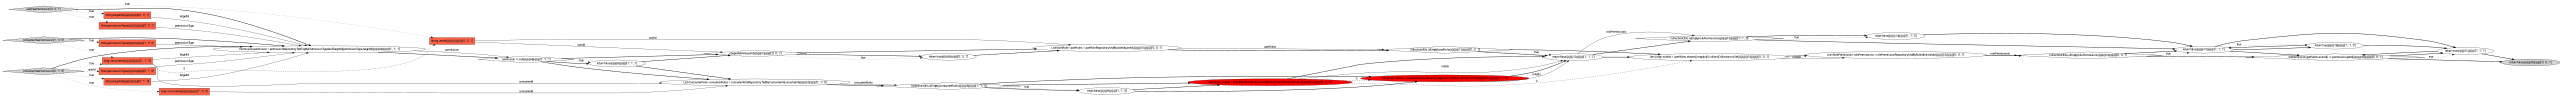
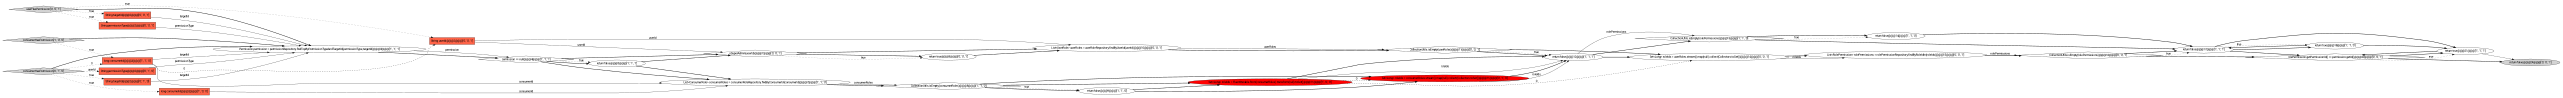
node "String permissionType@@@2@@@['1', '0', '0']": removed
edge "return true@@@21@@@['1', '1', '1']" -> "return false@@@24@@@['0', '0', '1']": style bold -> solid
edge "consumerHasPermission['0', '1', '0']" -> "long consumerId@@@2@@@['1', '1', '0']": label "true" -> "0"
